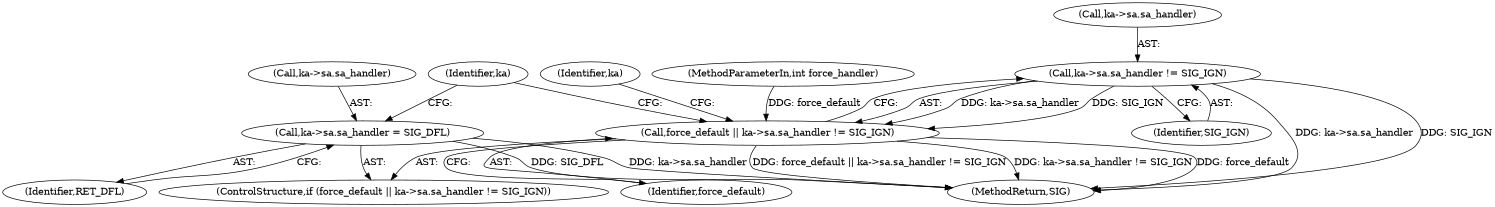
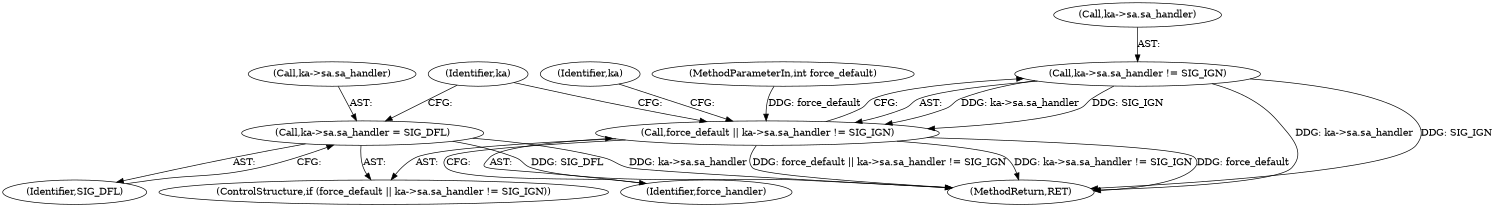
node "(MethodParameterIn,int force_handler)": label "(MethodParameterIn,int force_handler)" -> "(MethodParameterIn,int force_default)"
node "(Identifier,SIG_IGN)": removed
node "(Identifier,RET_DFL)": label "(Identifier,RET_DFL)" -> "(Identifier,SIG_DFL)"
node "(Identifier,force_default)": label "(Identifier,force_default)" -> "(Identifier,force_handler)"
node "(MethodReturn,SIG)": label "(MethodReturn,SIG)" -> "(MethodReturn,RET)"
